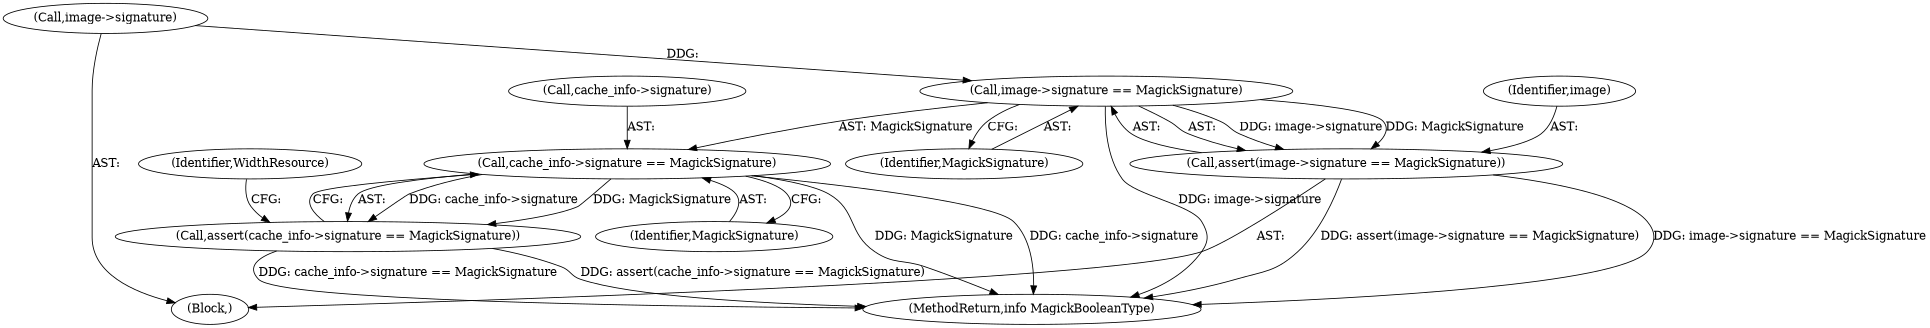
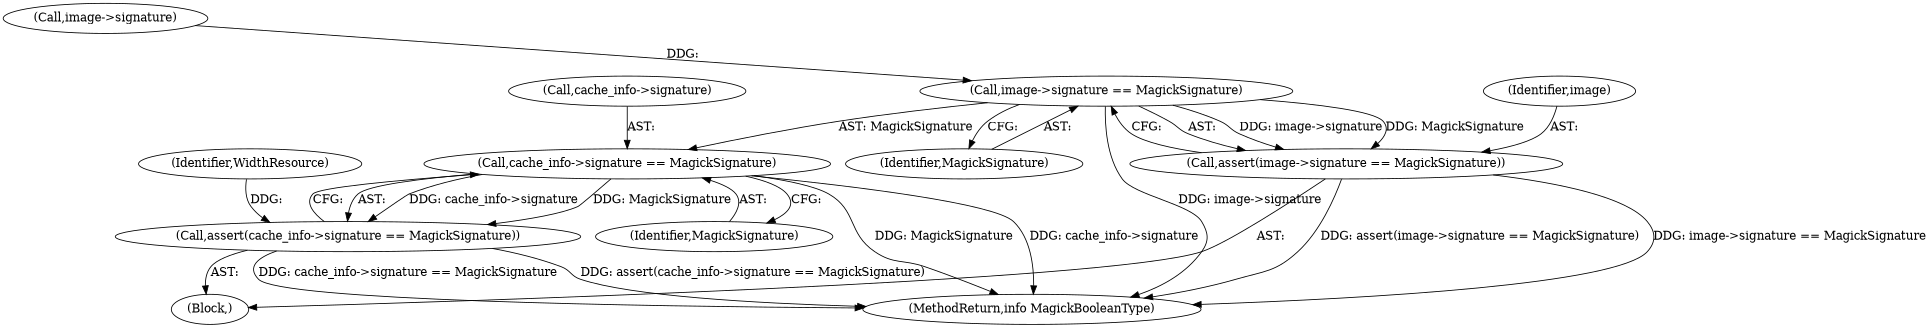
edge "(Call,assert(image->signature == MagickSignature))" -> "(Call,image->signature == MagickSignature)": label "AST: " -> "CFG: "
edge "(Call,image->signature)" -> "(Block,)": now "(Call,assert(cache_info->signature == MagickSignature))" -> "(Block,)"
edge "(Identifier,WidthResource)" -> "(Call,assert(cache_info->signature == MagickSignature))": label "CFG: " -> "DDG: "
